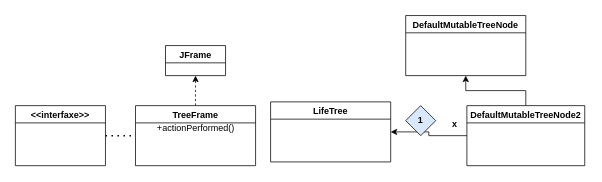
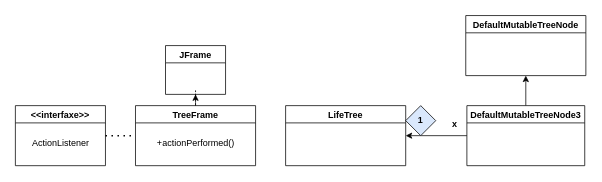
node "DefaultMutableTreeNode": moved (465, 45) -> (525, 45)
node "JFrame": size 60x30 -> 60x49
node "DefaultMutableTreeNode2": label "DefaultMutableTreeNode2" -> "DefaultMutableTreeNode3"
node "+actionPerformed()": moved (195, 128) -> (195, 143)
node "LifeTree": moved (330, 132) -> (345, 135)
node "ActionListener": added
